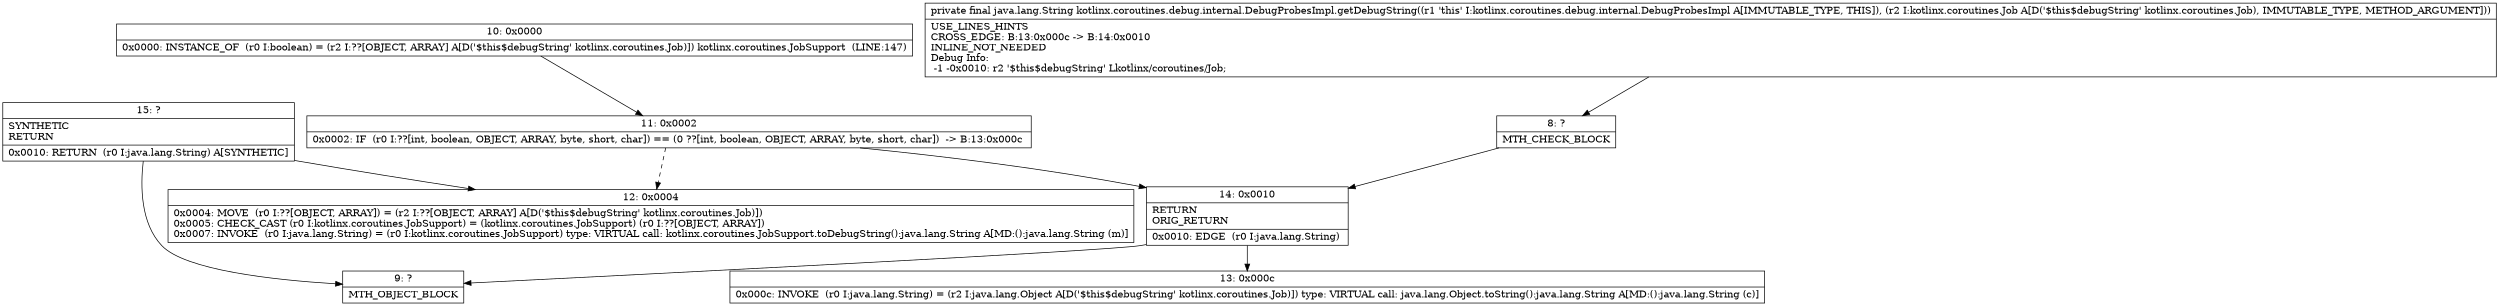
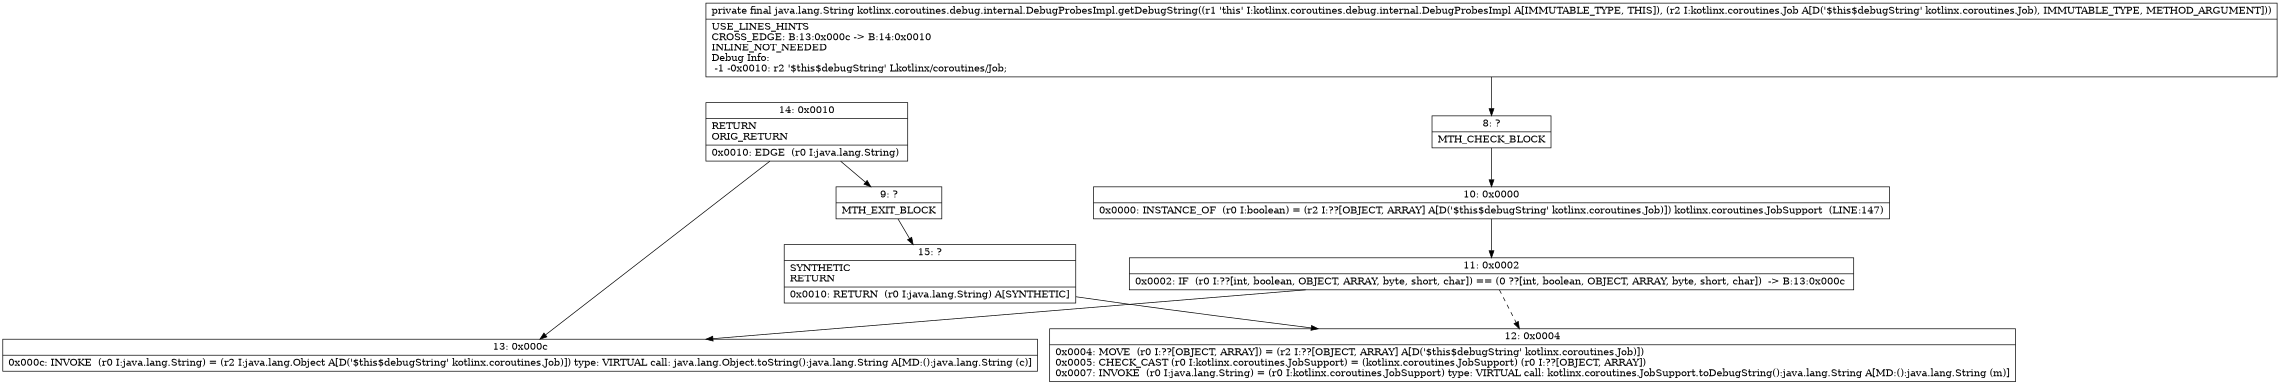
edge "11: 0x0002" -> "14: 0x0010": now "11: 0x0002" -> "13: 0x000c"
edge "8: ?" -> "14: 0x0010": now "8: ?" -> "10: 0x0000"
edge "15: ?" -> "9: ?": reversed
node "9: ?": text "MTH_OBJECT_BLOCK" -> "MTH_EXIT_BLOCK"
